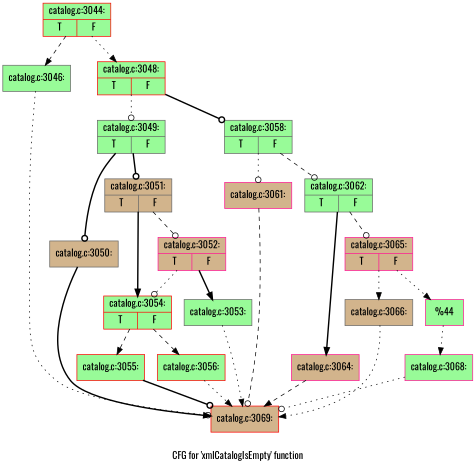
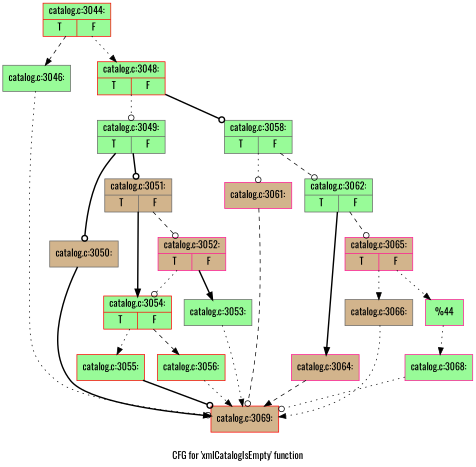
edge "catalog.c:3054:" -> "catalog.c:3055:": style dashed -> dotted
